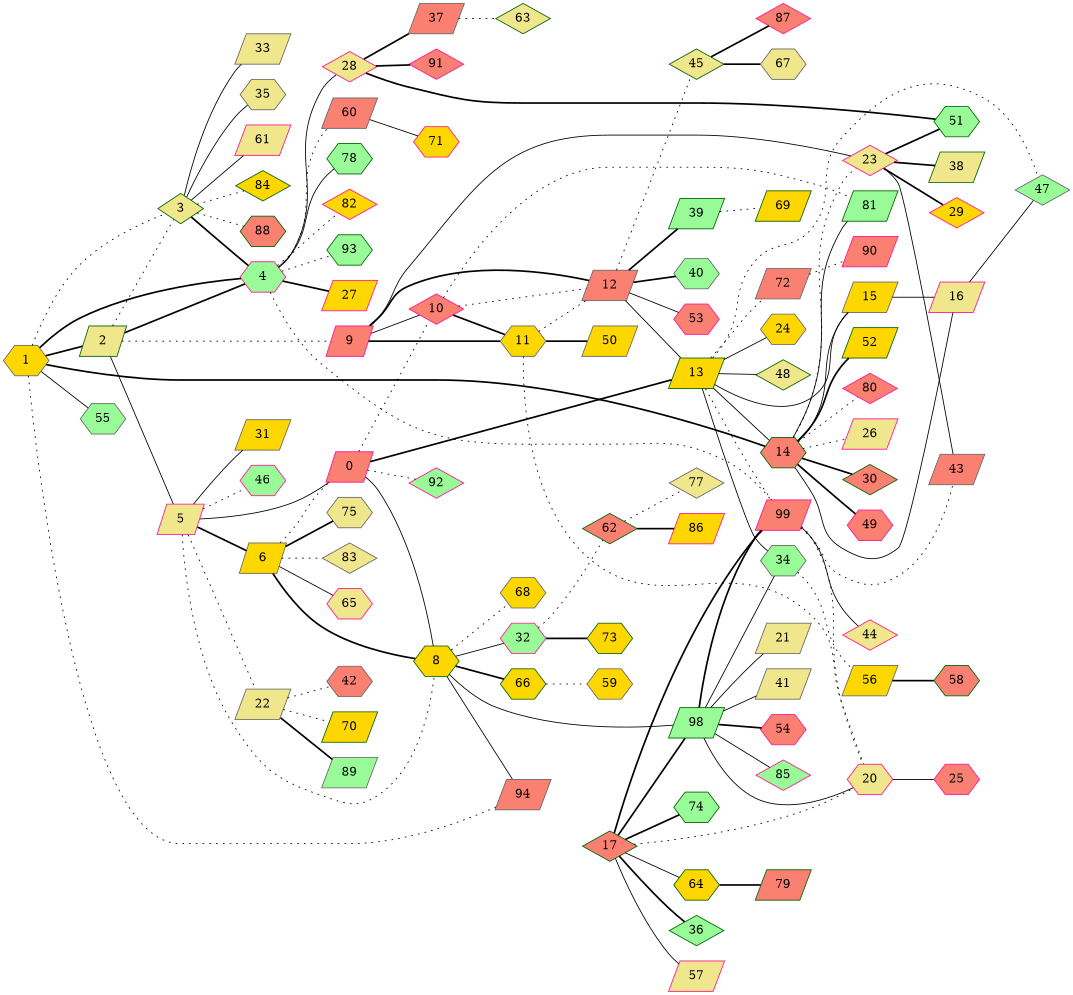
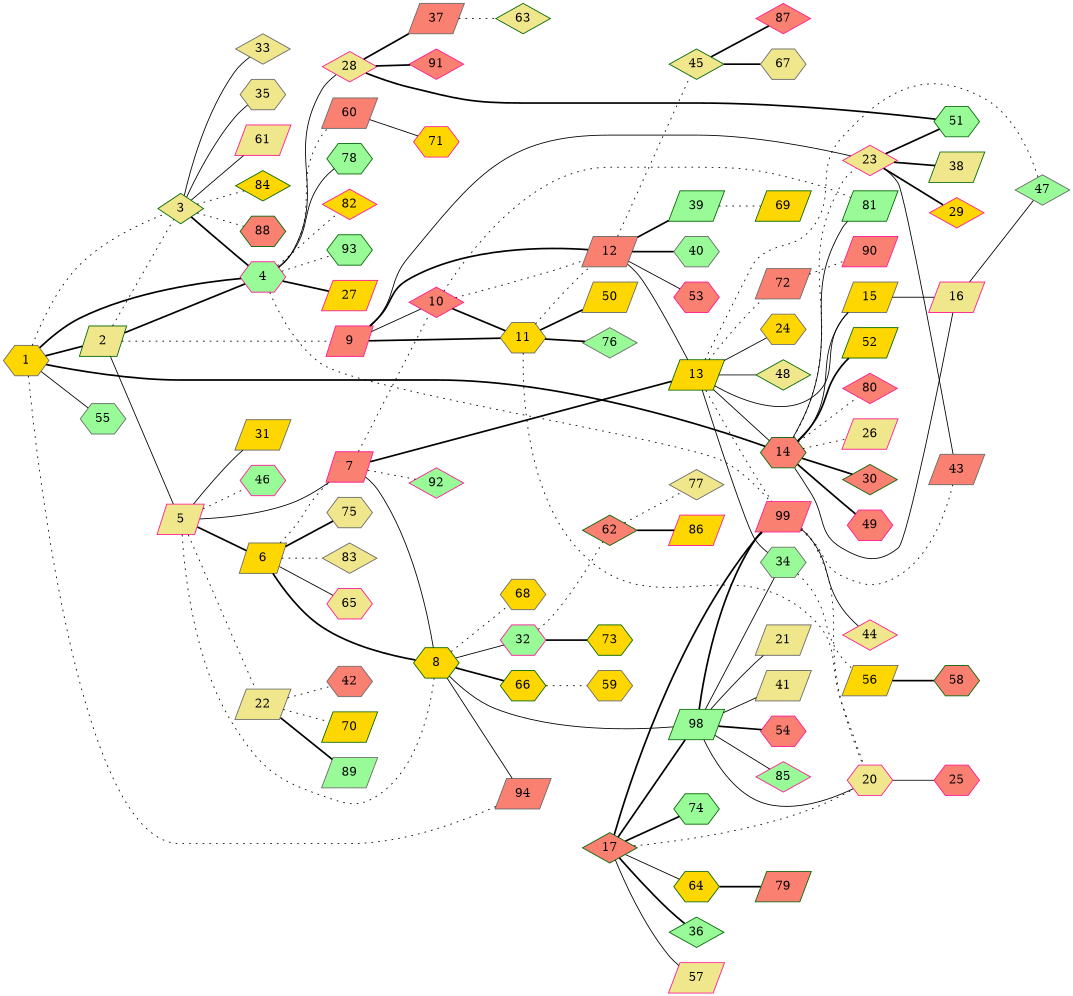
node "33": shape parallelogram -> diamond
node "76": added
node "0": label "0" -> "7"
